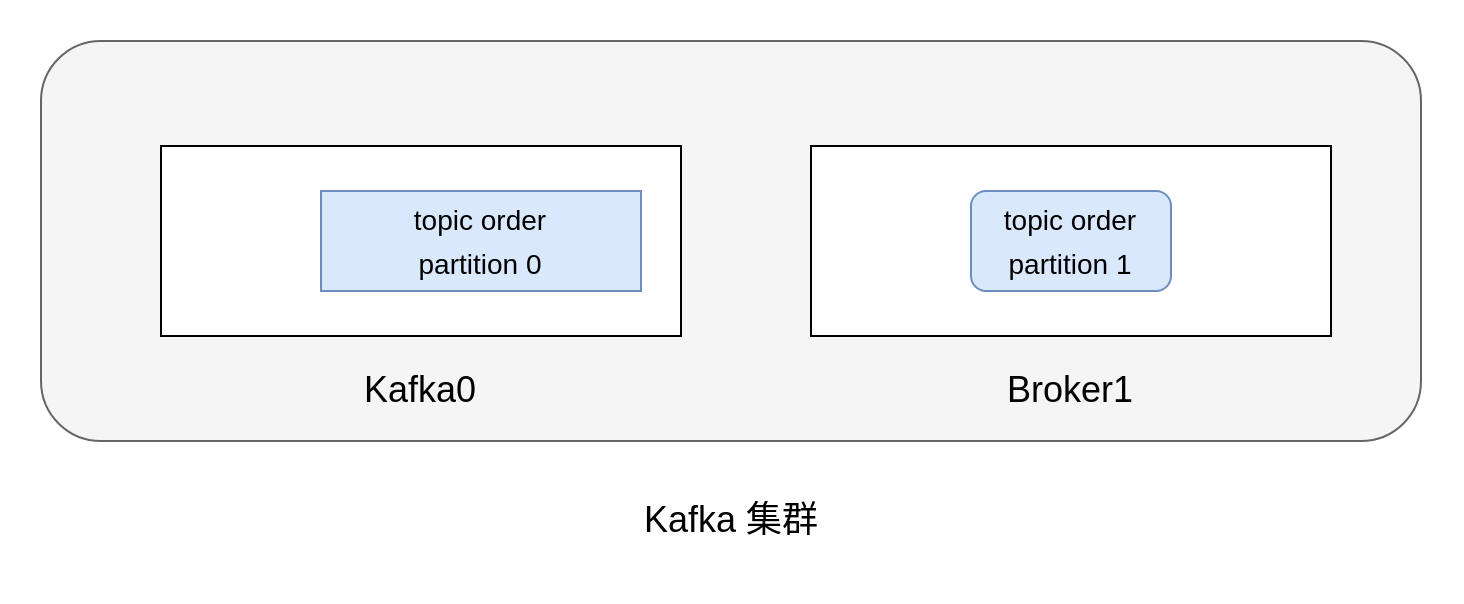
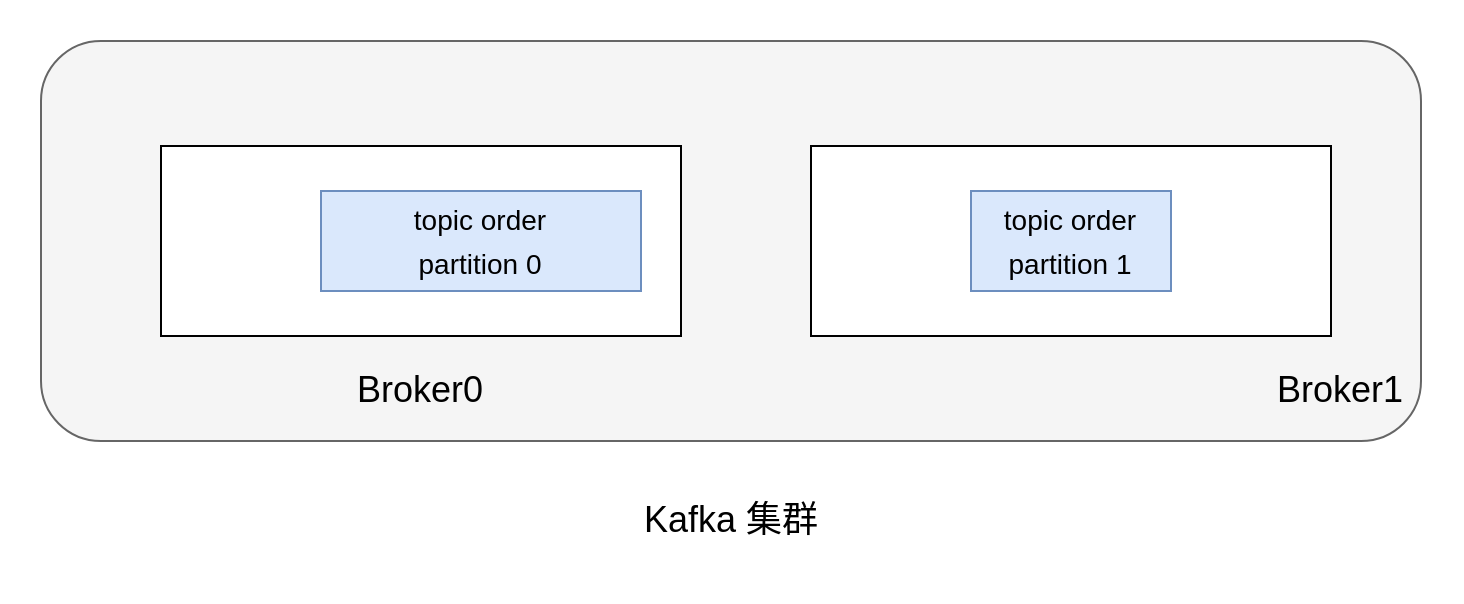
node "topic orderpartition 1": shape rounded rectangle -> rectangle
node "Kafka0": label "Kafka0" -> "Broker0"
node "Broker1": moved (1071, 391) -> (1341, 391)
